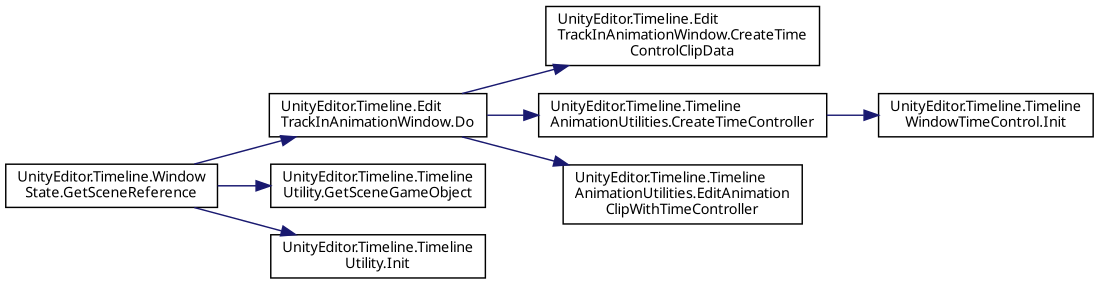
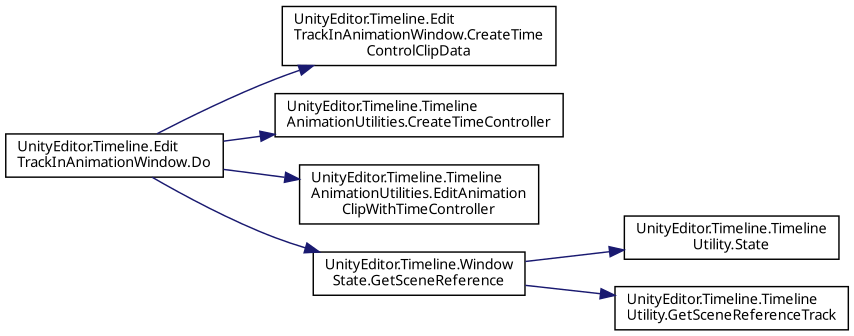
node "UnityEditor.Timeline.Timeline WindowTimeControl.Init": removed
edge "UnityEditor.Timeline.Window State.GetSceneReference" -> "UnityEditor.Timeline.Edit TrackInAnimationWindow.Do": reversed
node "UnityEditor.Timeline.Timeline Utility.GetSceneGameObject": label "UnityEditor.Timeline.Timeline Utility.GetSceneGameObject" -> "UnityEditor.Timeline.Timeline Utility.State"
node "UnityEditor.Timeline.Timeline Utility.Init": label "UnityEditor.Timeline.Timeline Utility.Init" -> "UnityEditor.Timeline.Timeline Utility.GetSceneReferenceTrack"
